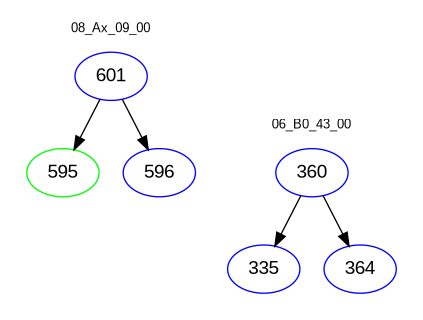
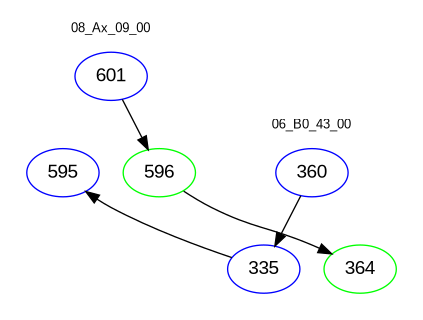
edge "601" -> "595": now "335" -> "595"
node "595": color green -> blue
node "596": color blue -> green
edge "360" -> "364": now "596" -> "364"
node "364": color blue -> green
